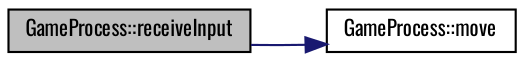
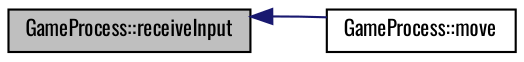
edge "GameProcess::receiveInput" -> "GameProcess::move": reversed
